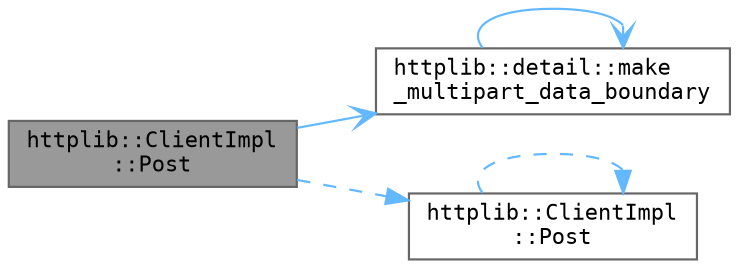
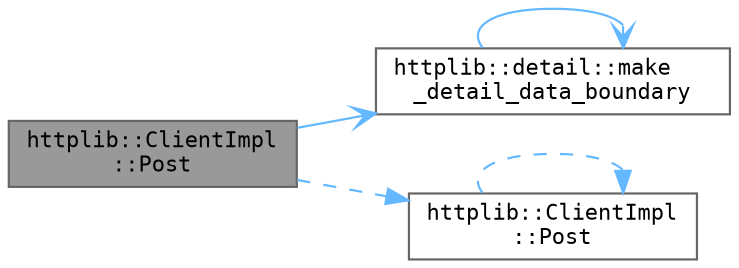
node "httplib::detail::make _multipart_data_boundary": label "httplib::detail::make _multipart_data_boundary" -> "httplib::detail::make _detail_data_boundary"
